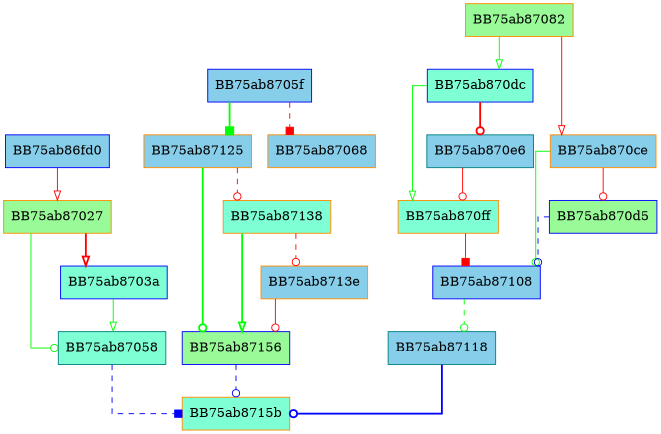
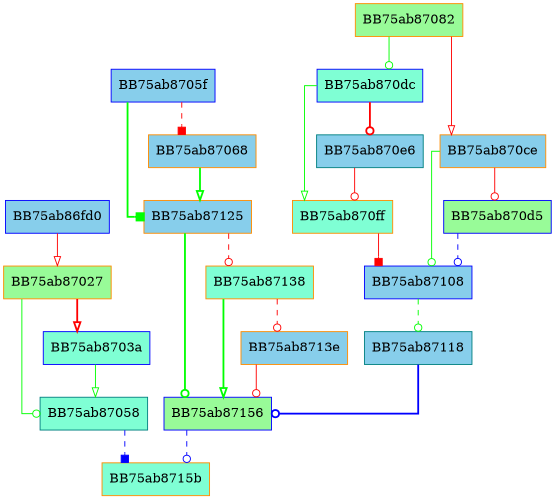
edge "BB75ab87082" -> "BB75ab870dc": arrowhead onormal -> odot
edge "BB75ab87068" -> "BB75ab87125": added
edge "BB75ab87118" -> "BB75ab8715b": now "BB75ab87118" -> "BB75ab87156"
